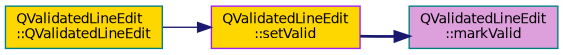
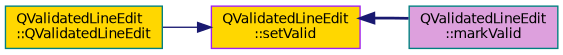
edge "QValidatedLineEdit ::setValid" -> "QValidatedLineEdit ::markValid": reversed
